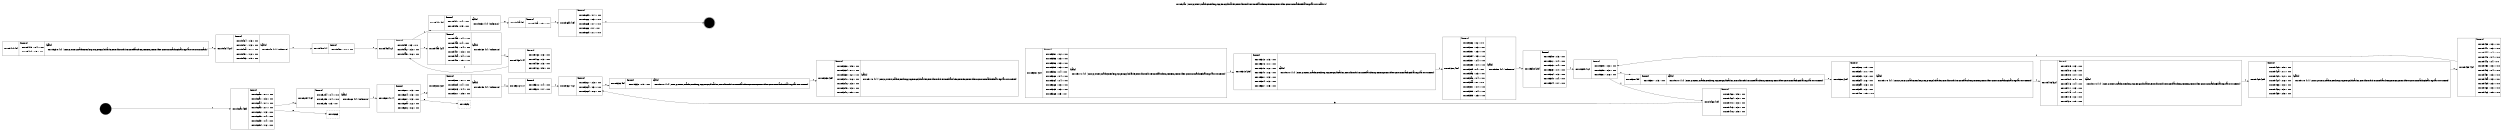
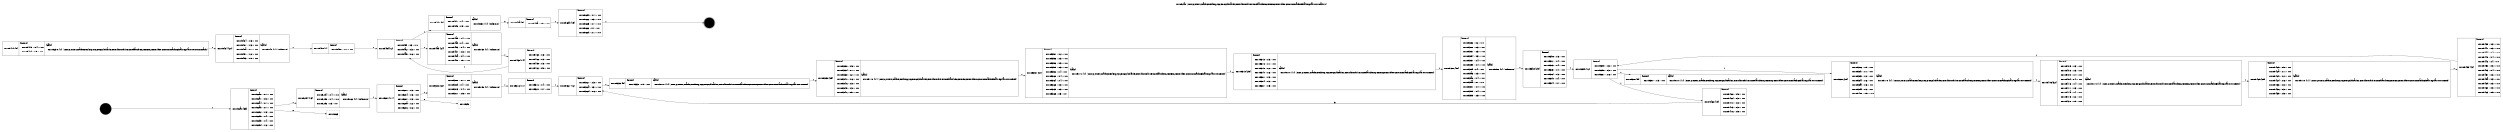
edge "0x109338 [25]" -> "0x109351 [34]": added, label "1"
edge "0x1093e7 [5]" -> "0x1093ec [25]": now "0x1093db [12]" -> "0x1093ec [25]"
